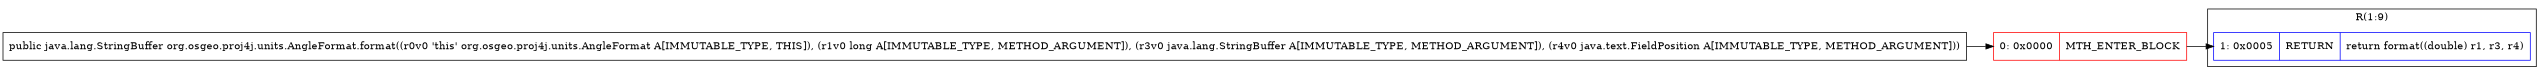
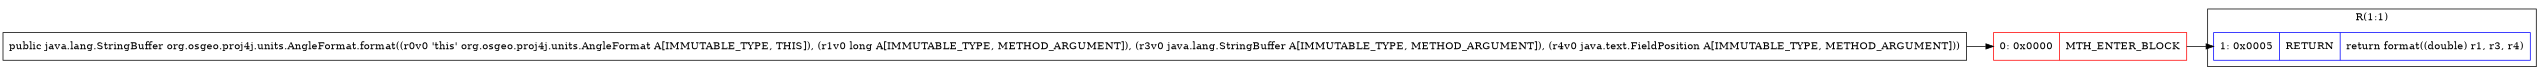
cluster "R(1:9)": label "R(1:9)" -> "R(1:1)"
